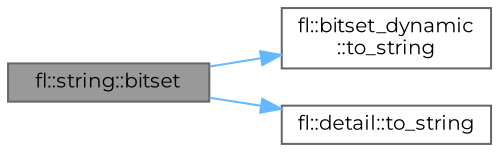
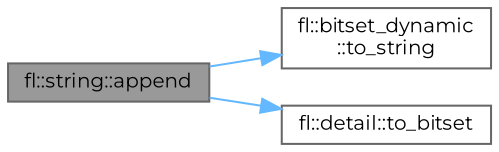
node "fl::string::bitset": label "fl::string::bitset" -> "fl::string::append"
node "fl::detail::to_string": label "fl::detail::to_string" -> "fl::detail::to_bitset"
